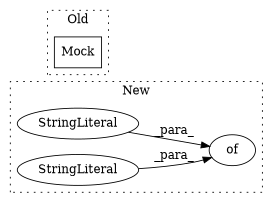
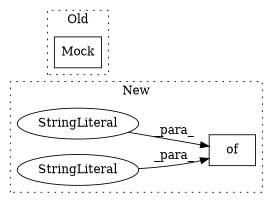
node "of": shape ellipse -> box
